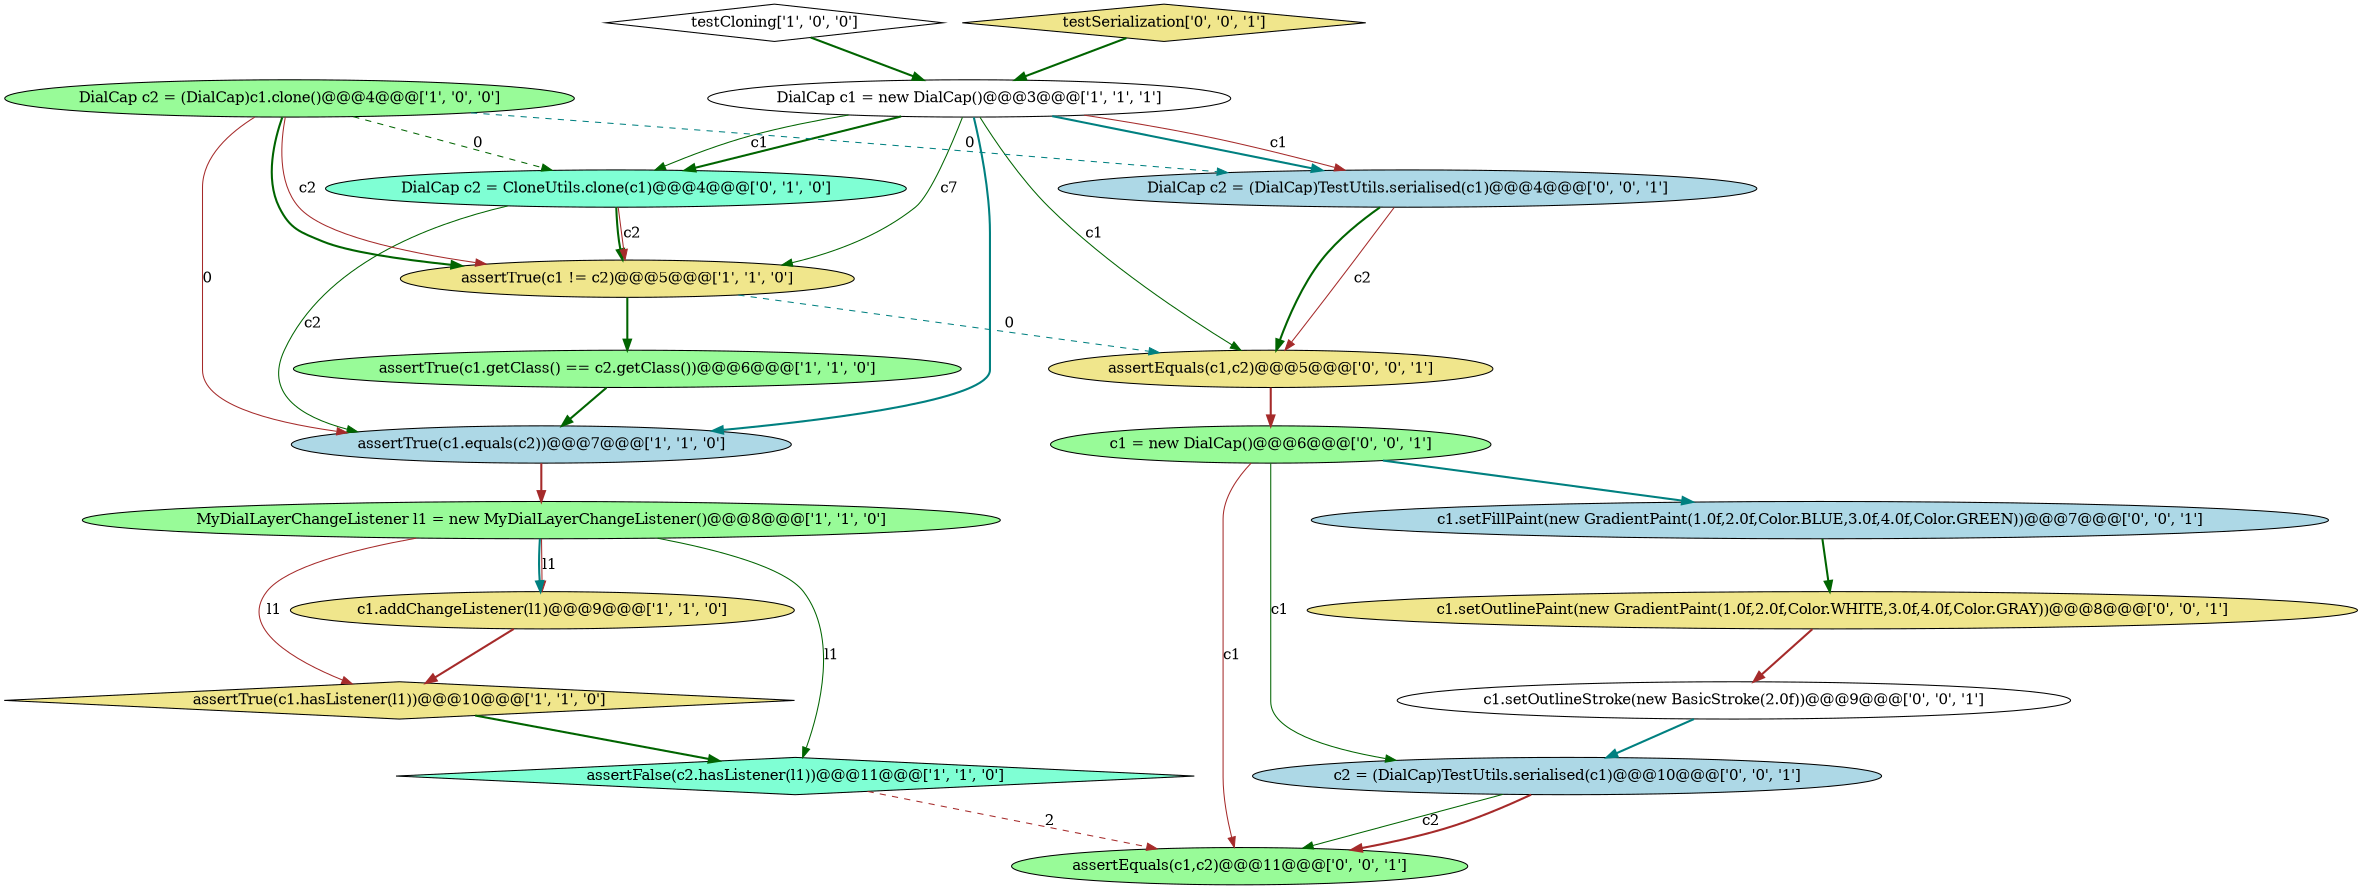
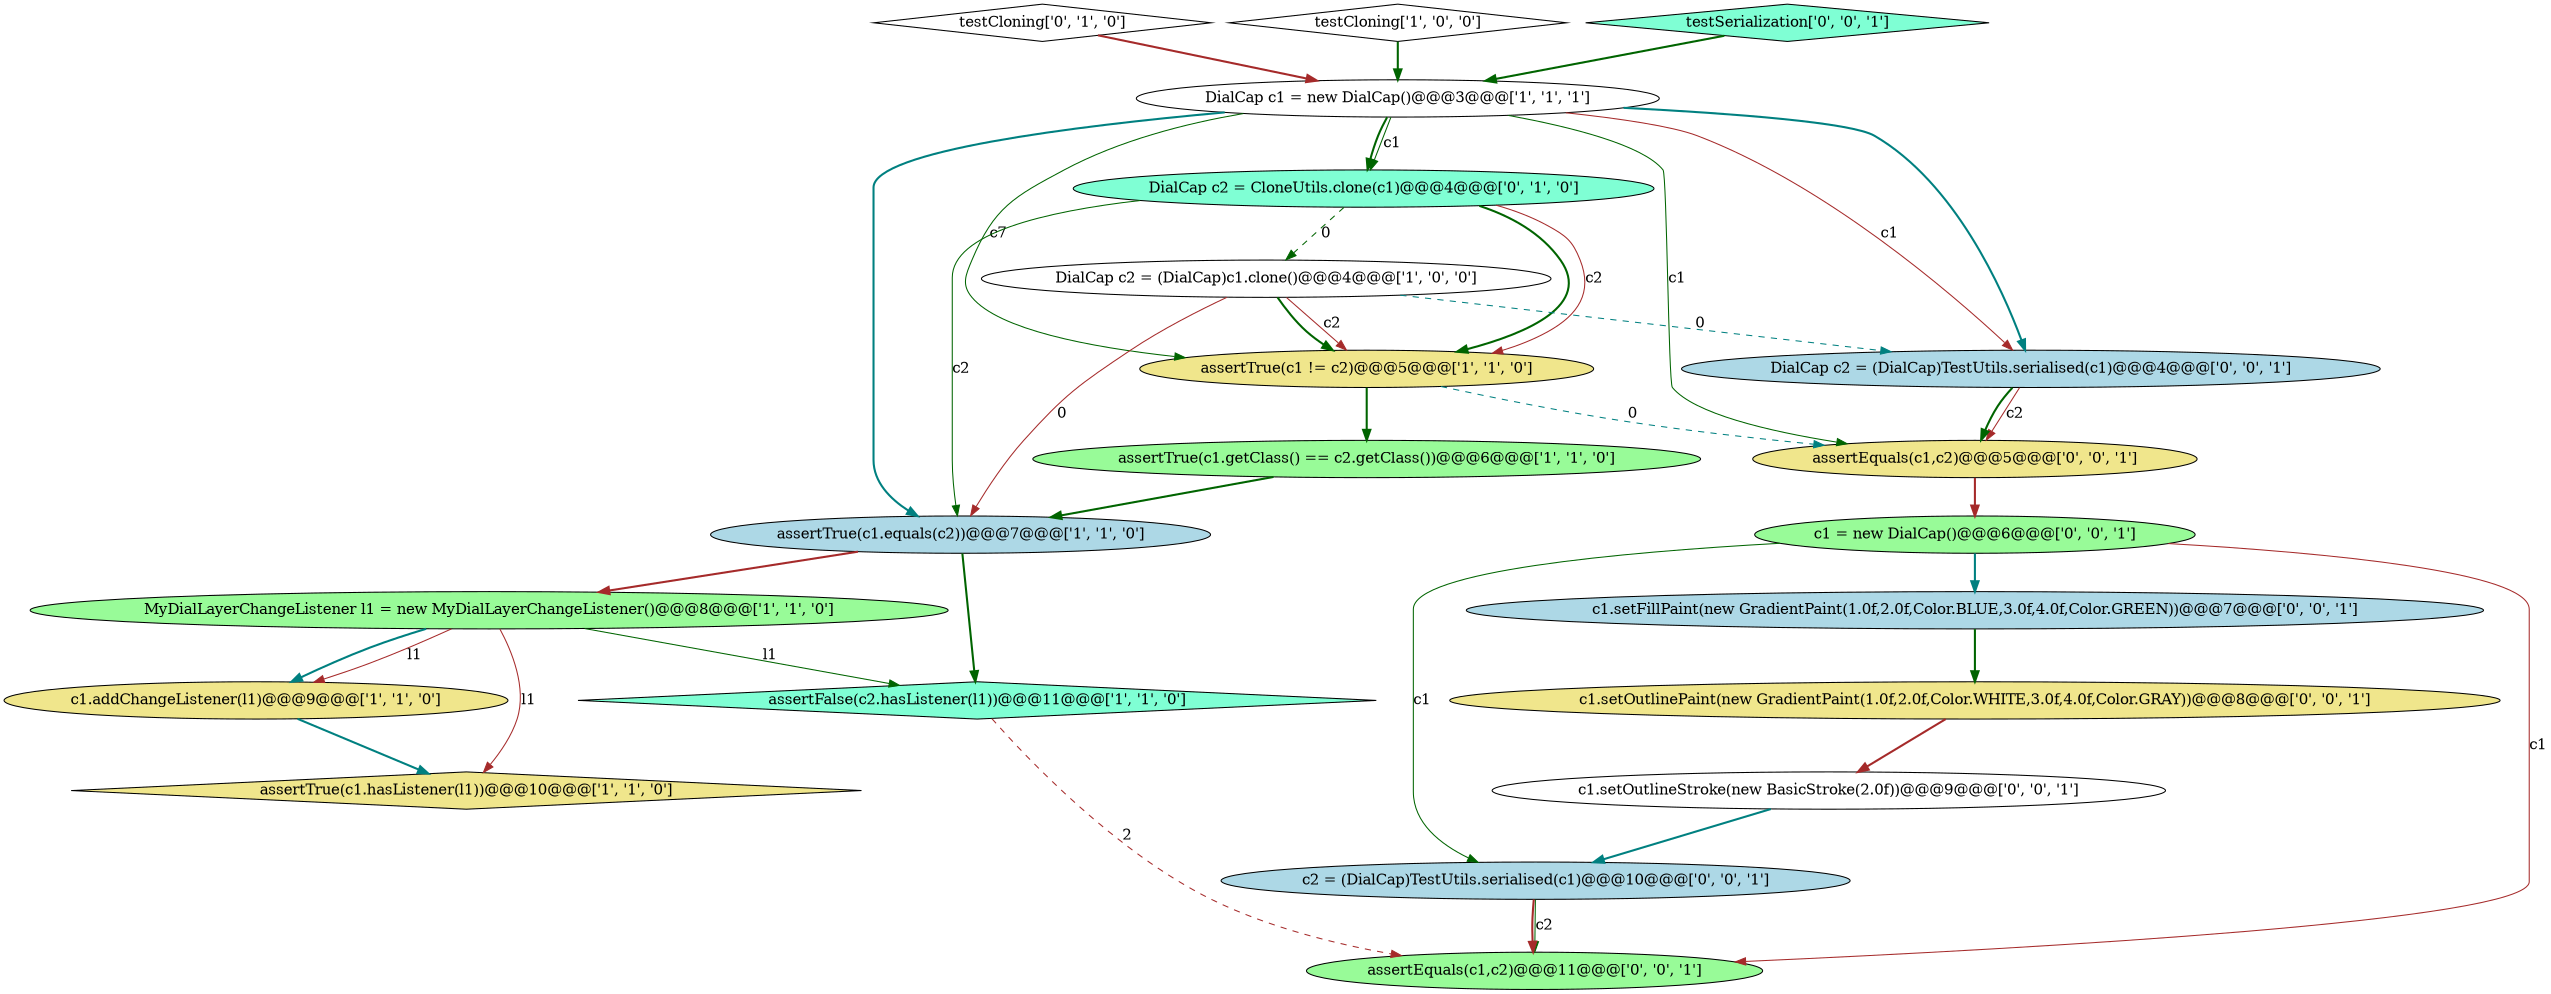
node "testCloning['0', '1', '0']": added
node "testSerialization['0', '0', '1']": fillcolor khaki -> aquamarine
node "DialCap c2 = (DialCap)c1.clone()@@@4@@@['1', '0', '0']": fillcolor palegreen -> white
edge "DialCap c2 = (DialCap)c1.clone()@@@4@@@['1', '0', '0']" -> "DialCap c2 = CloneUtils.clone(c1)@@@4@@@['0', '1', '0']": reversed
edge "c1.addChangeListener(l1)@@@9@@@['1', '1', '0']" -> "assertTrue(c1.hasListener(l1))@@@10@@@['1', '1', '0']": color brown -> teal
edge "assertTrue(c1.hasListener(l1))@@@10@@@['1', '1', '0']" -> "assertFalse(c2.hasListener(l1))@@@11@@@['1', '1', '0']": now "assertTrue(c1.equals(c2))@@@7@@@['1', '1', '0']" -> "assertFalse(c2.hasListener(l1))@@@11@@@['1', '1', '0']"
